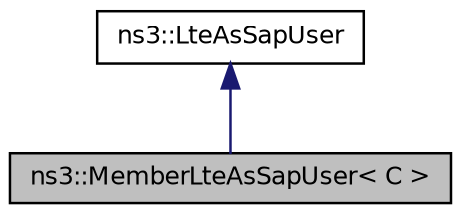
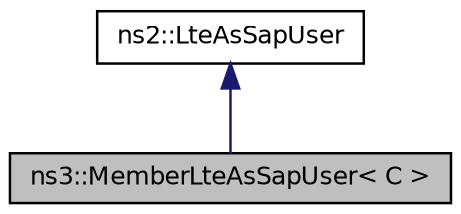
node "ns3::LteAsSapUser": label "ns3::LteAsSapUser" -> "ns2::LteAsSapUser"
